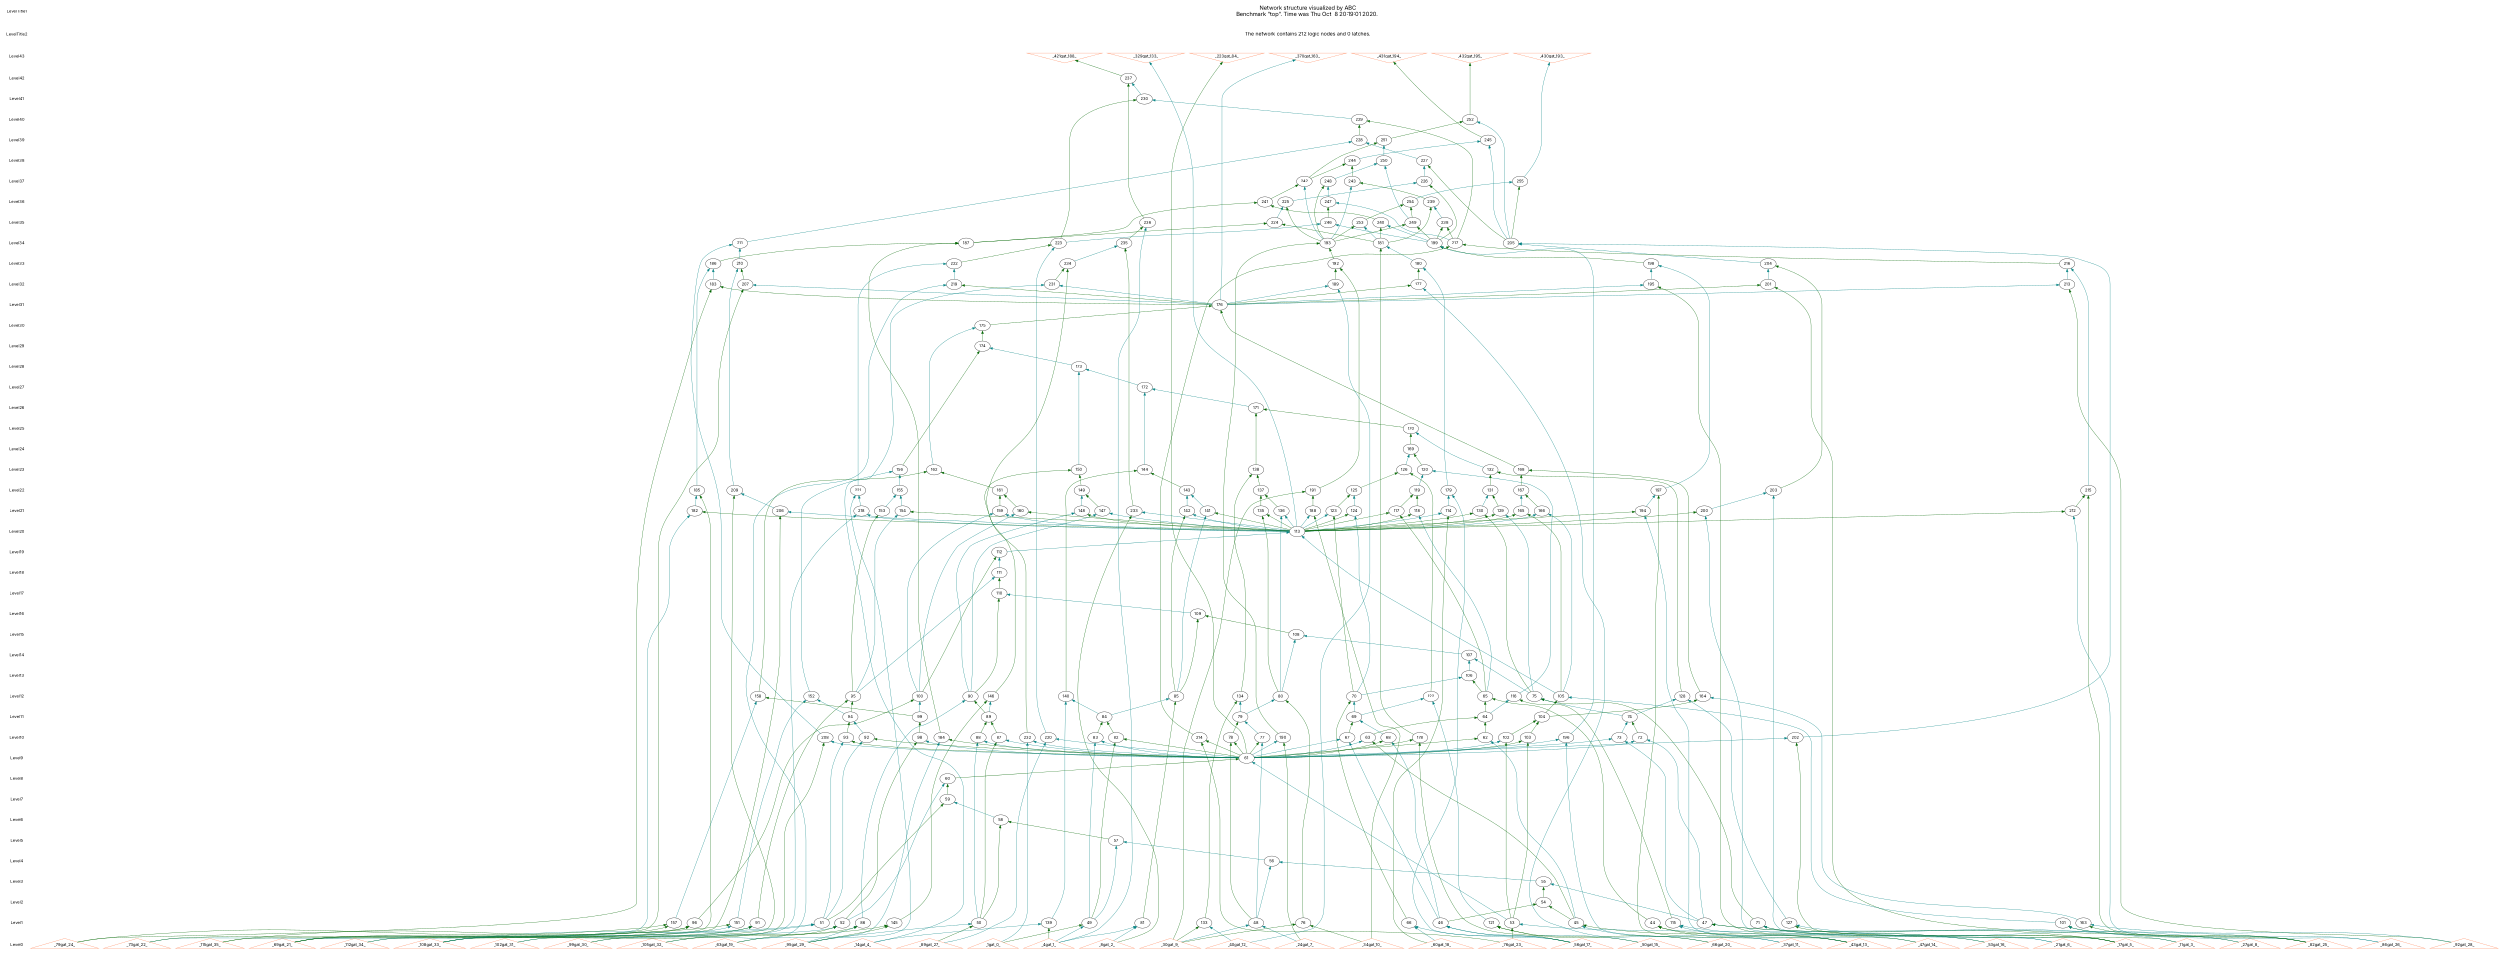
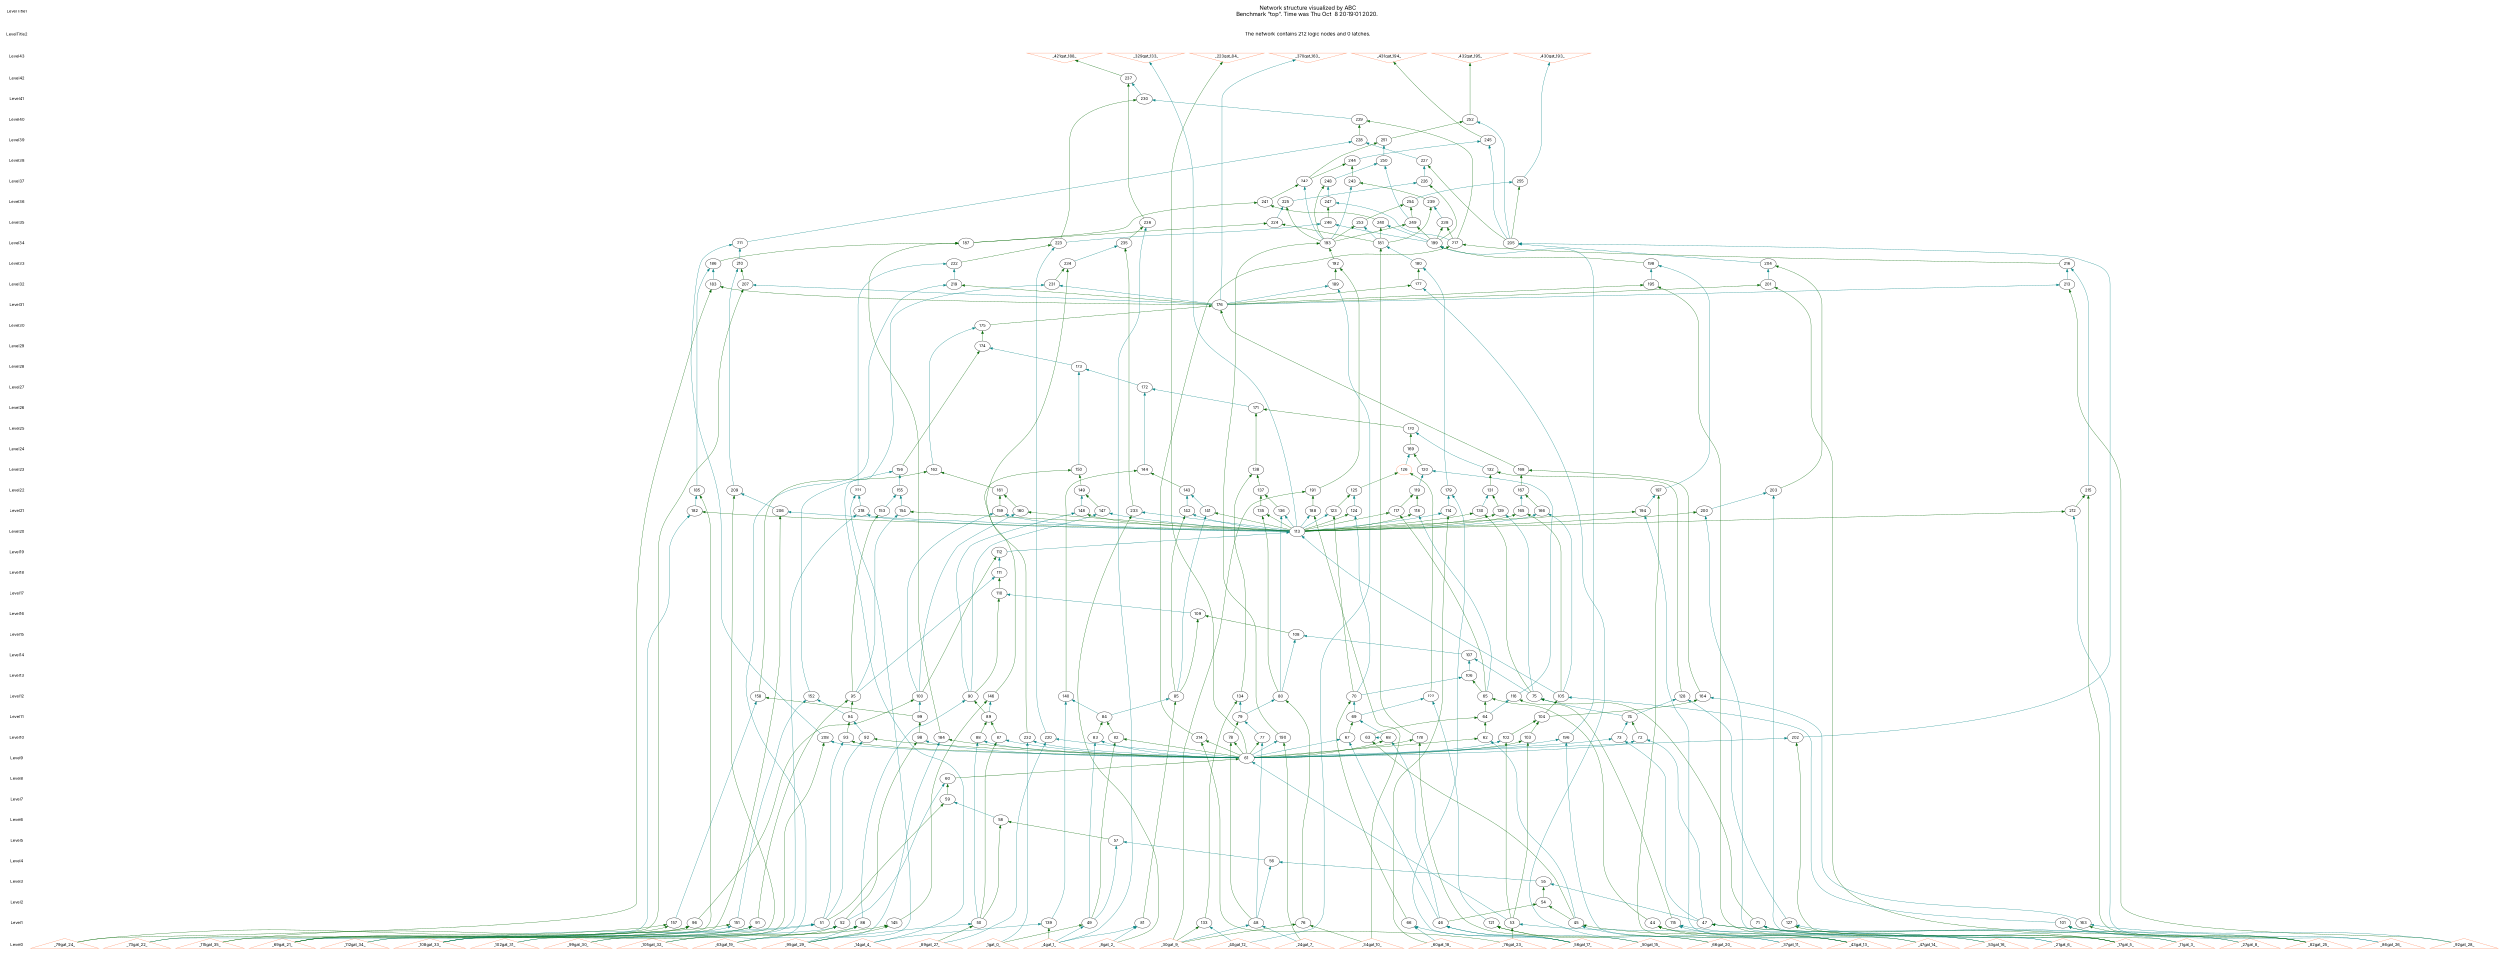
edge "176" -> "195": color teal -> darkgreen
node "126": color black -> coral
edge "61" -> "63": now "68" -> "63"
